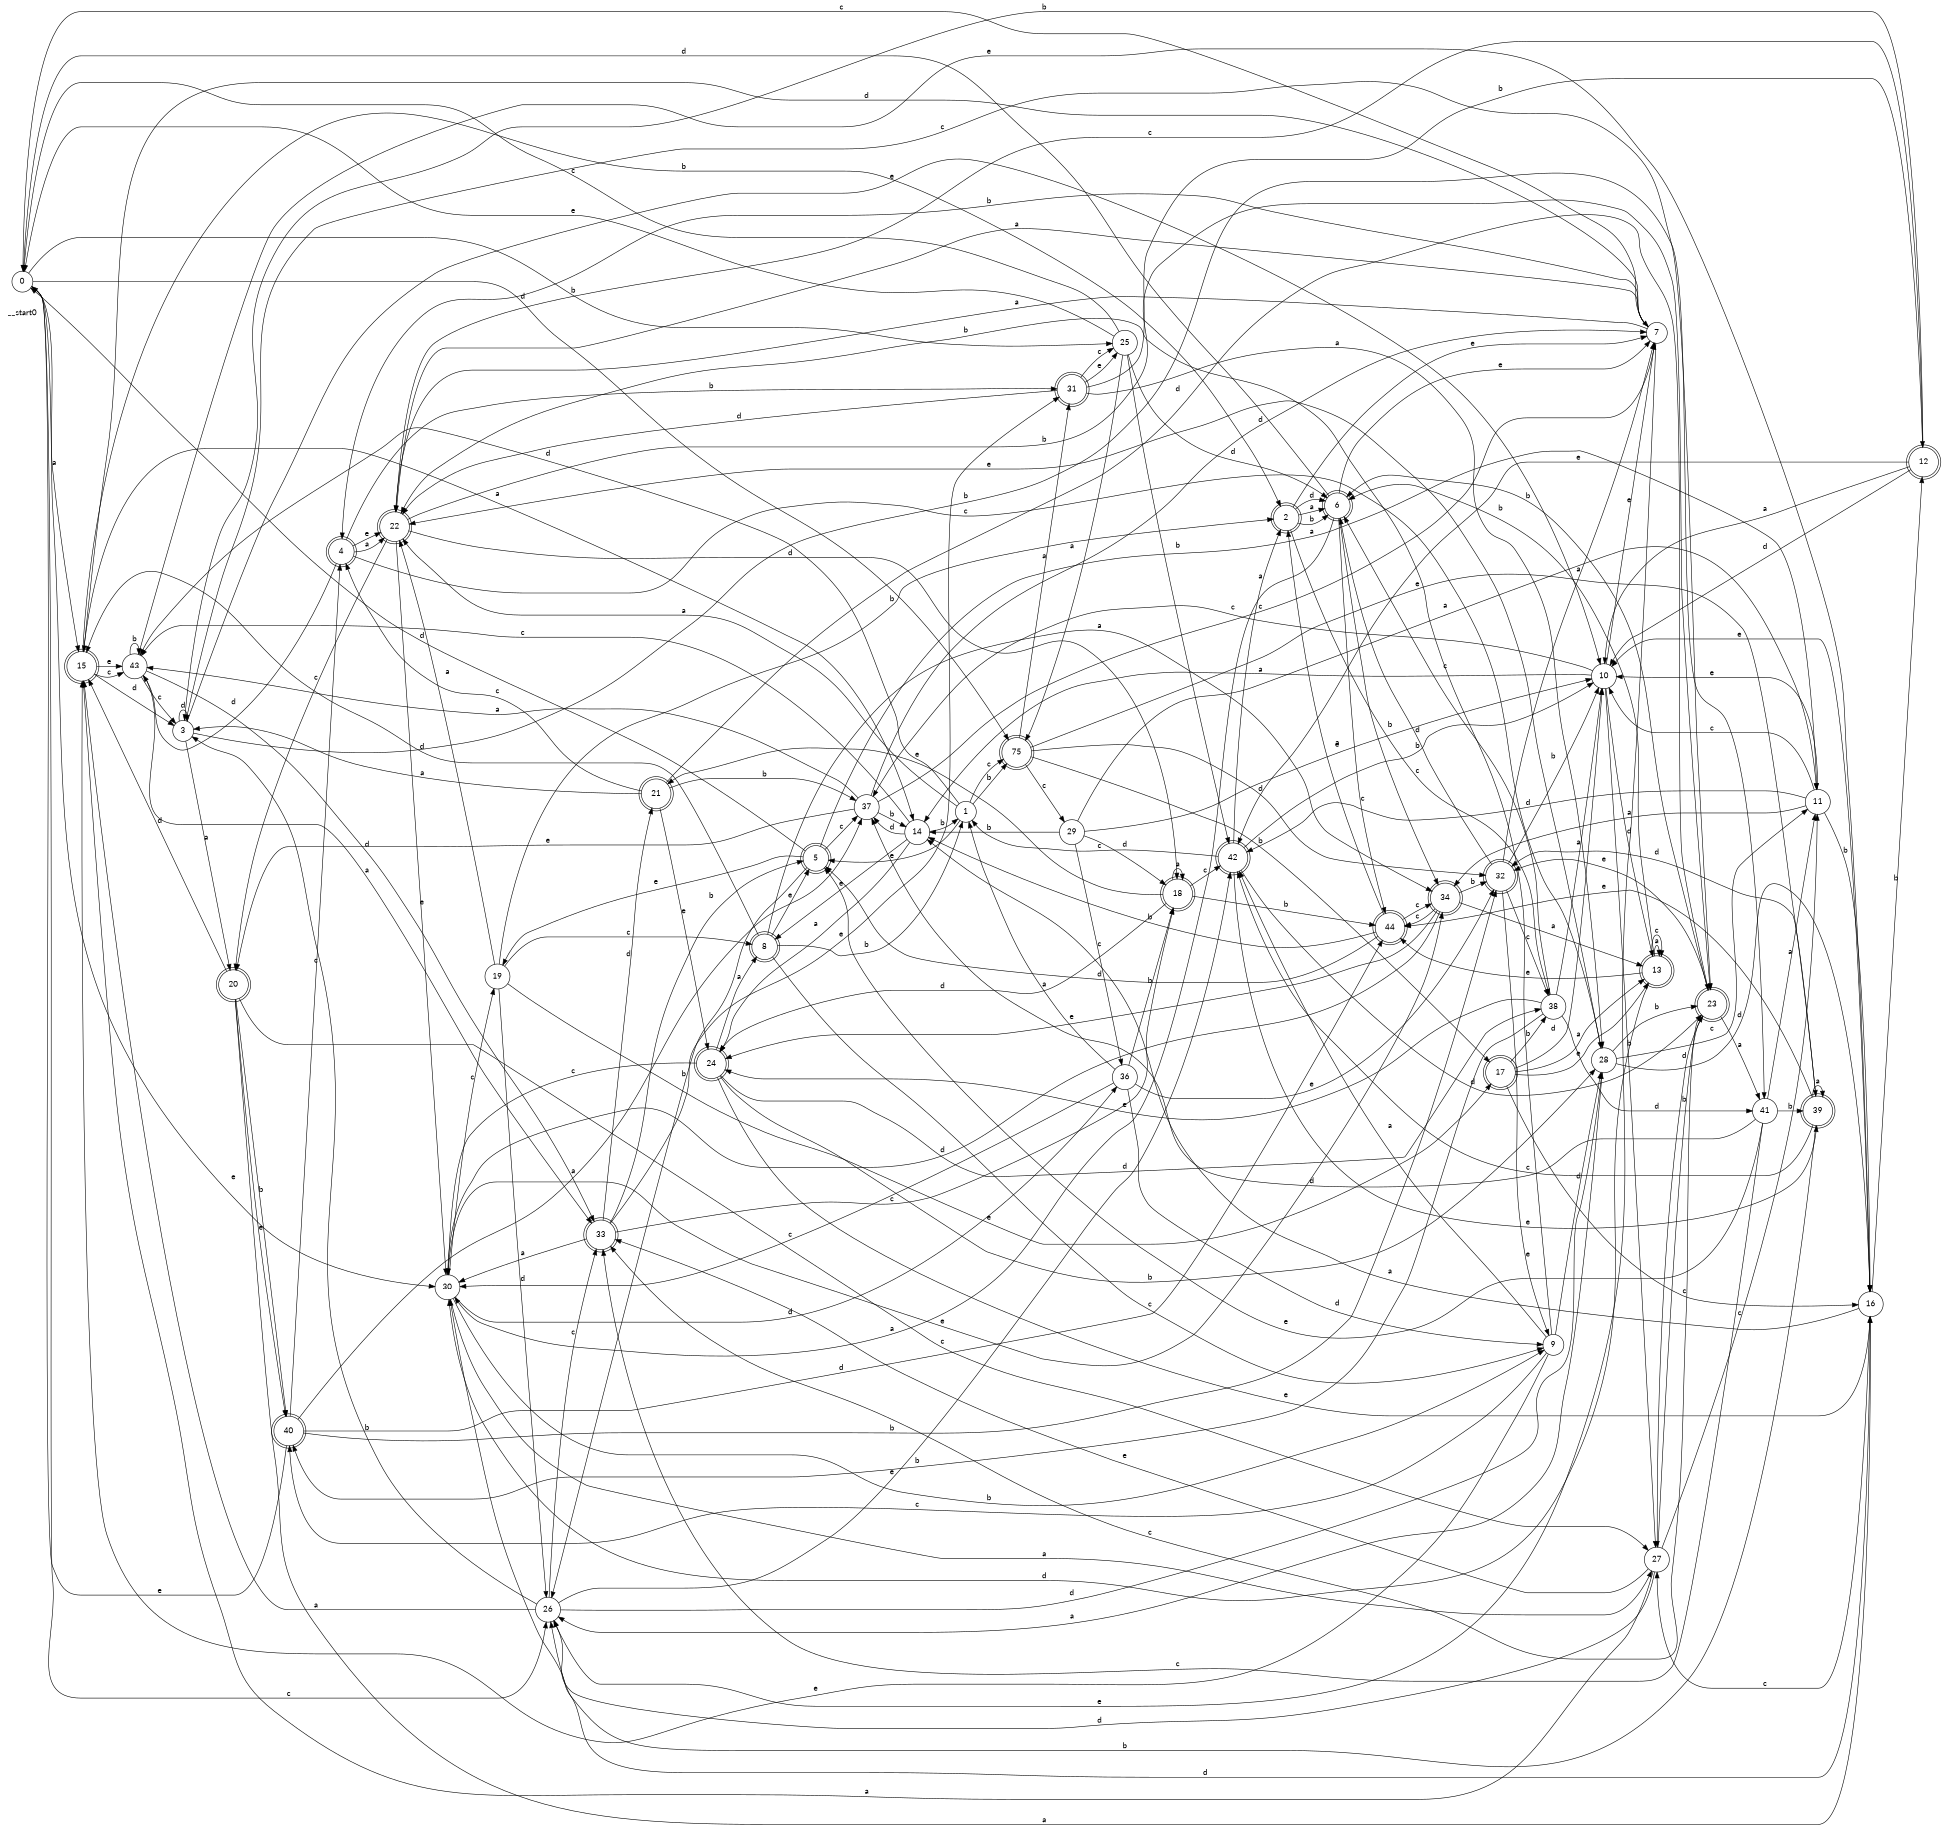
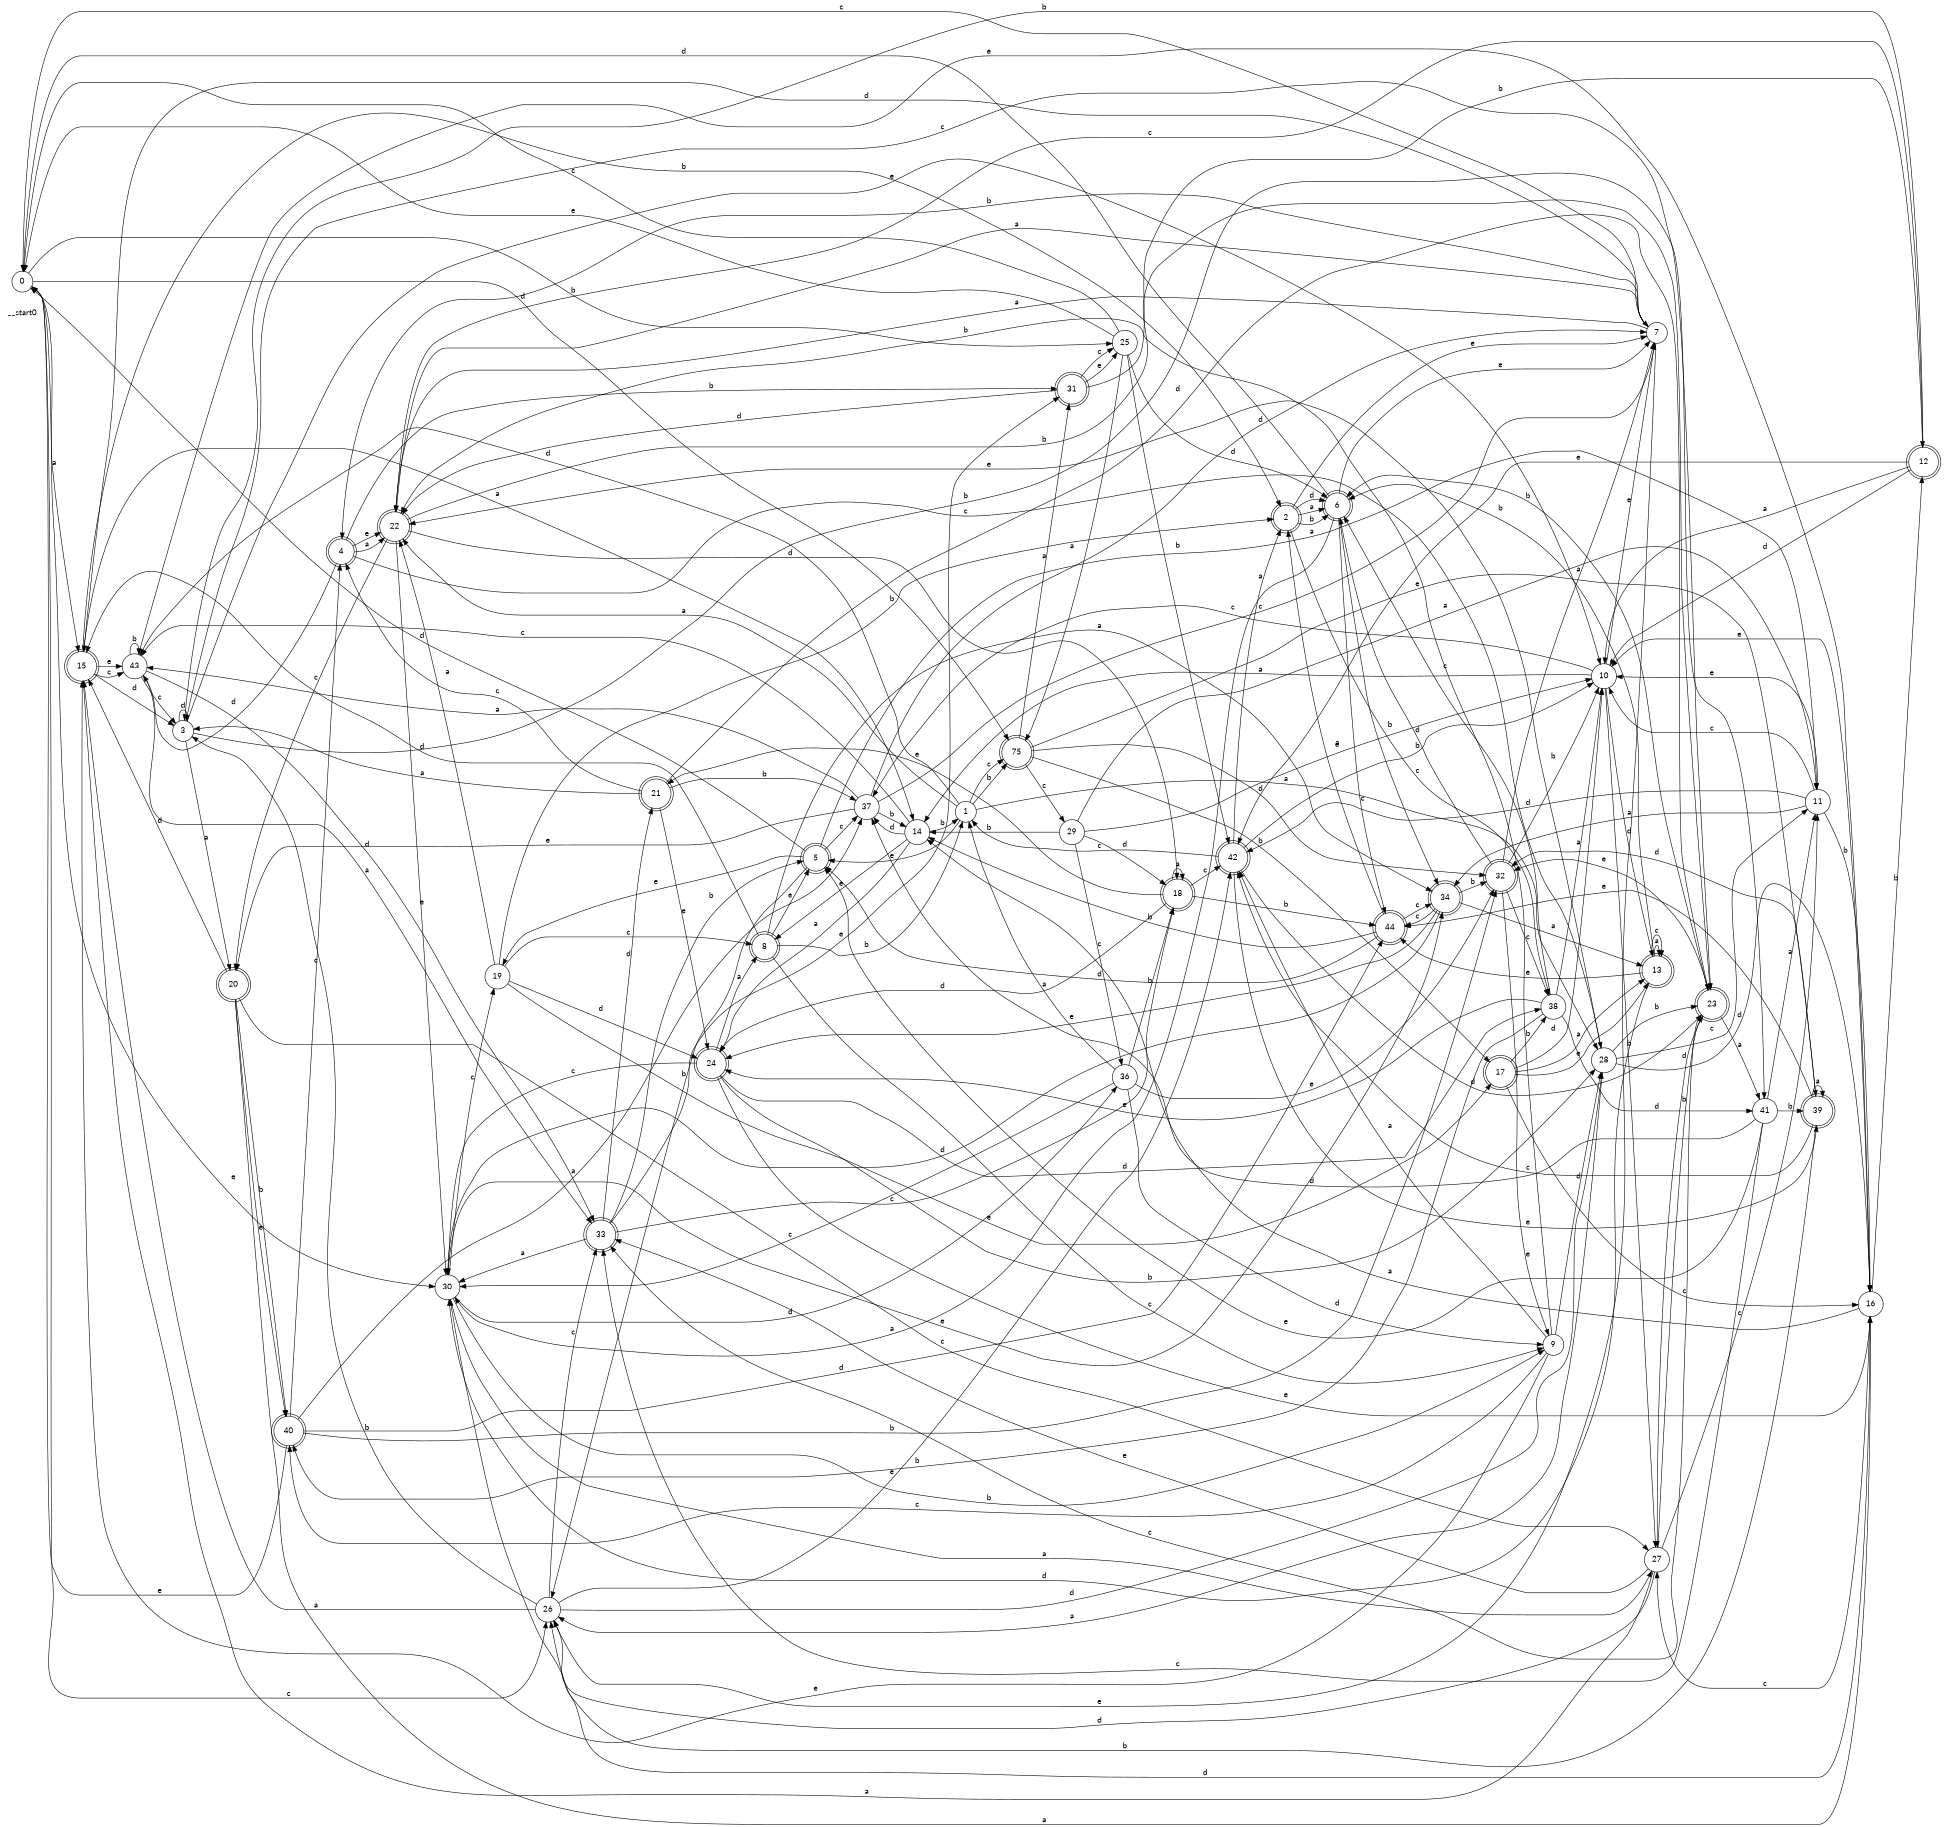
edge "31" -> "28": now "1" -> "28"
edge "19" -> "26": now "19" -> "24"
